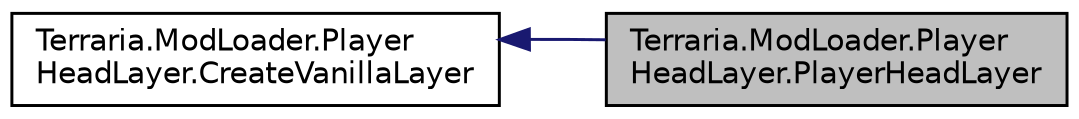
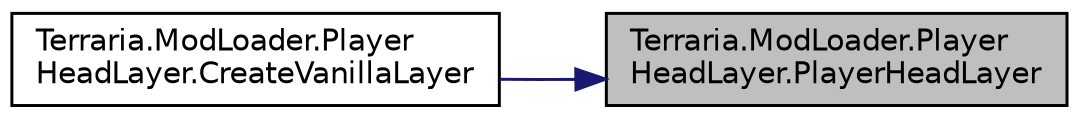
edge "Terraria.ModLoader.Player HeadLayer.PlayerHeadLayer" -> "Terraria.ModLoader.Player HeadLayer.CreateVanillaLayer": reversed
